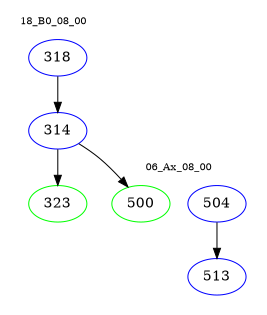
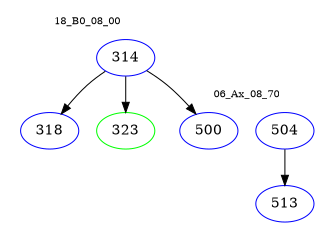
edge "318" -> "314": reversed
cluster "06_Ax_08_00": label "06_Ax_08_00" -> "06_Ax_08_70"
node "500": color green -> blue
